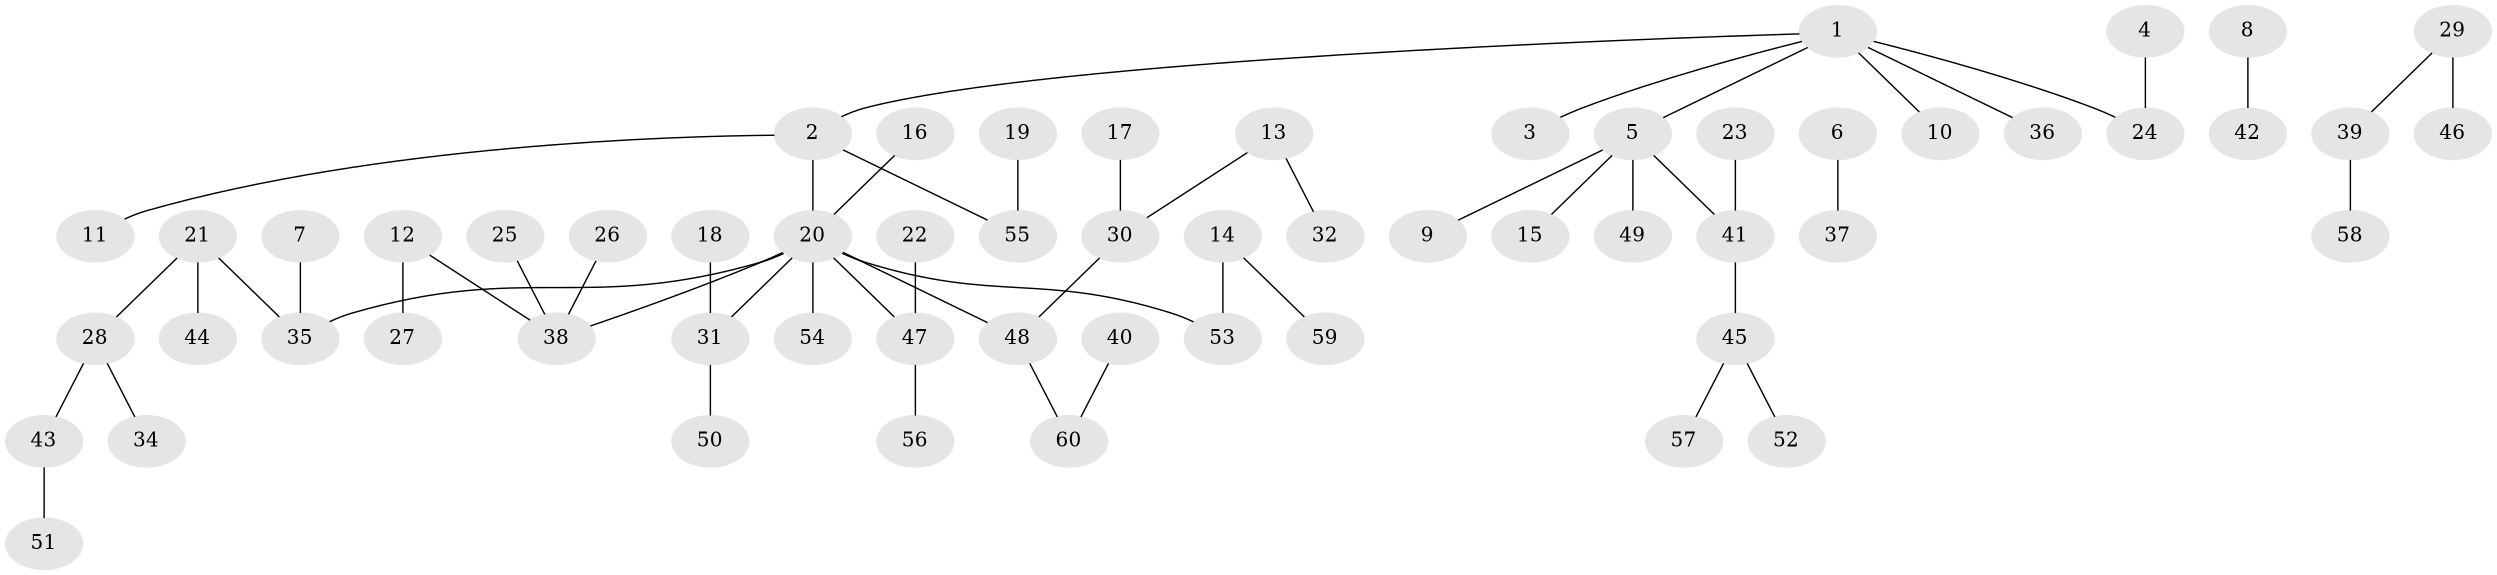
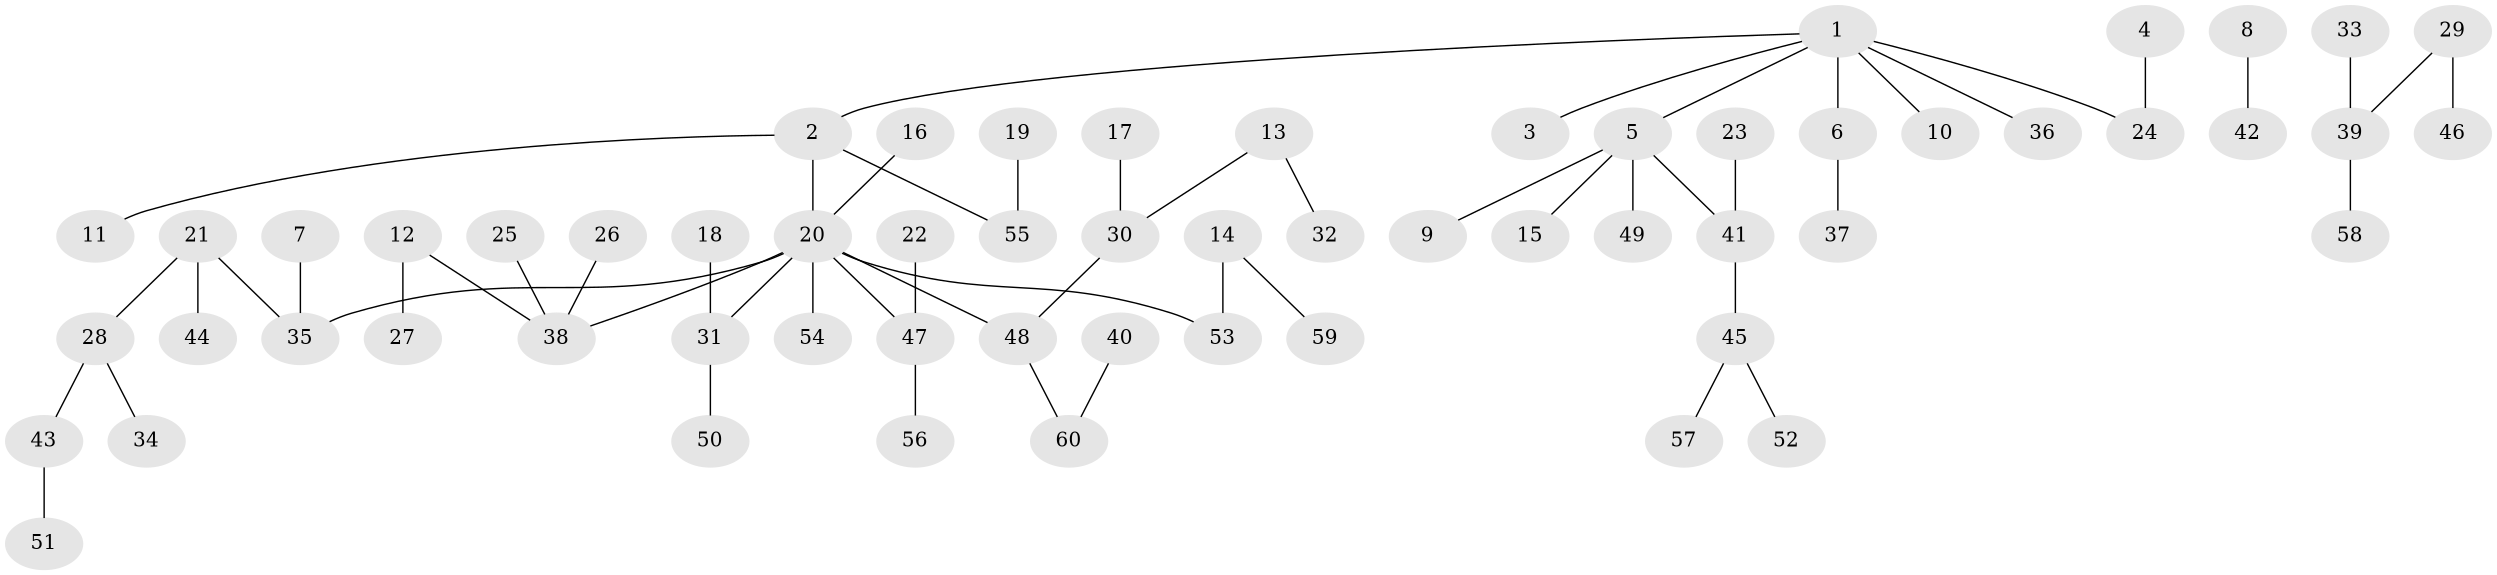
node "33": added
edge "1" -- "6": added
